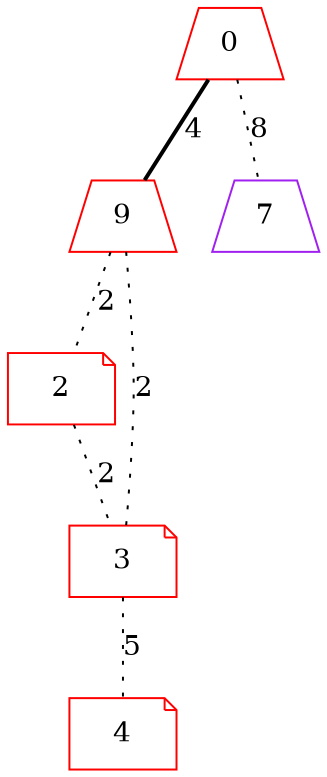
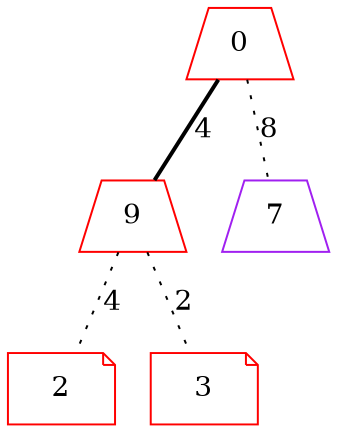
edge "9" -- "2": label "2" -> "4"
edge "2" -- "3": removed, label "2"
node "4": removed
